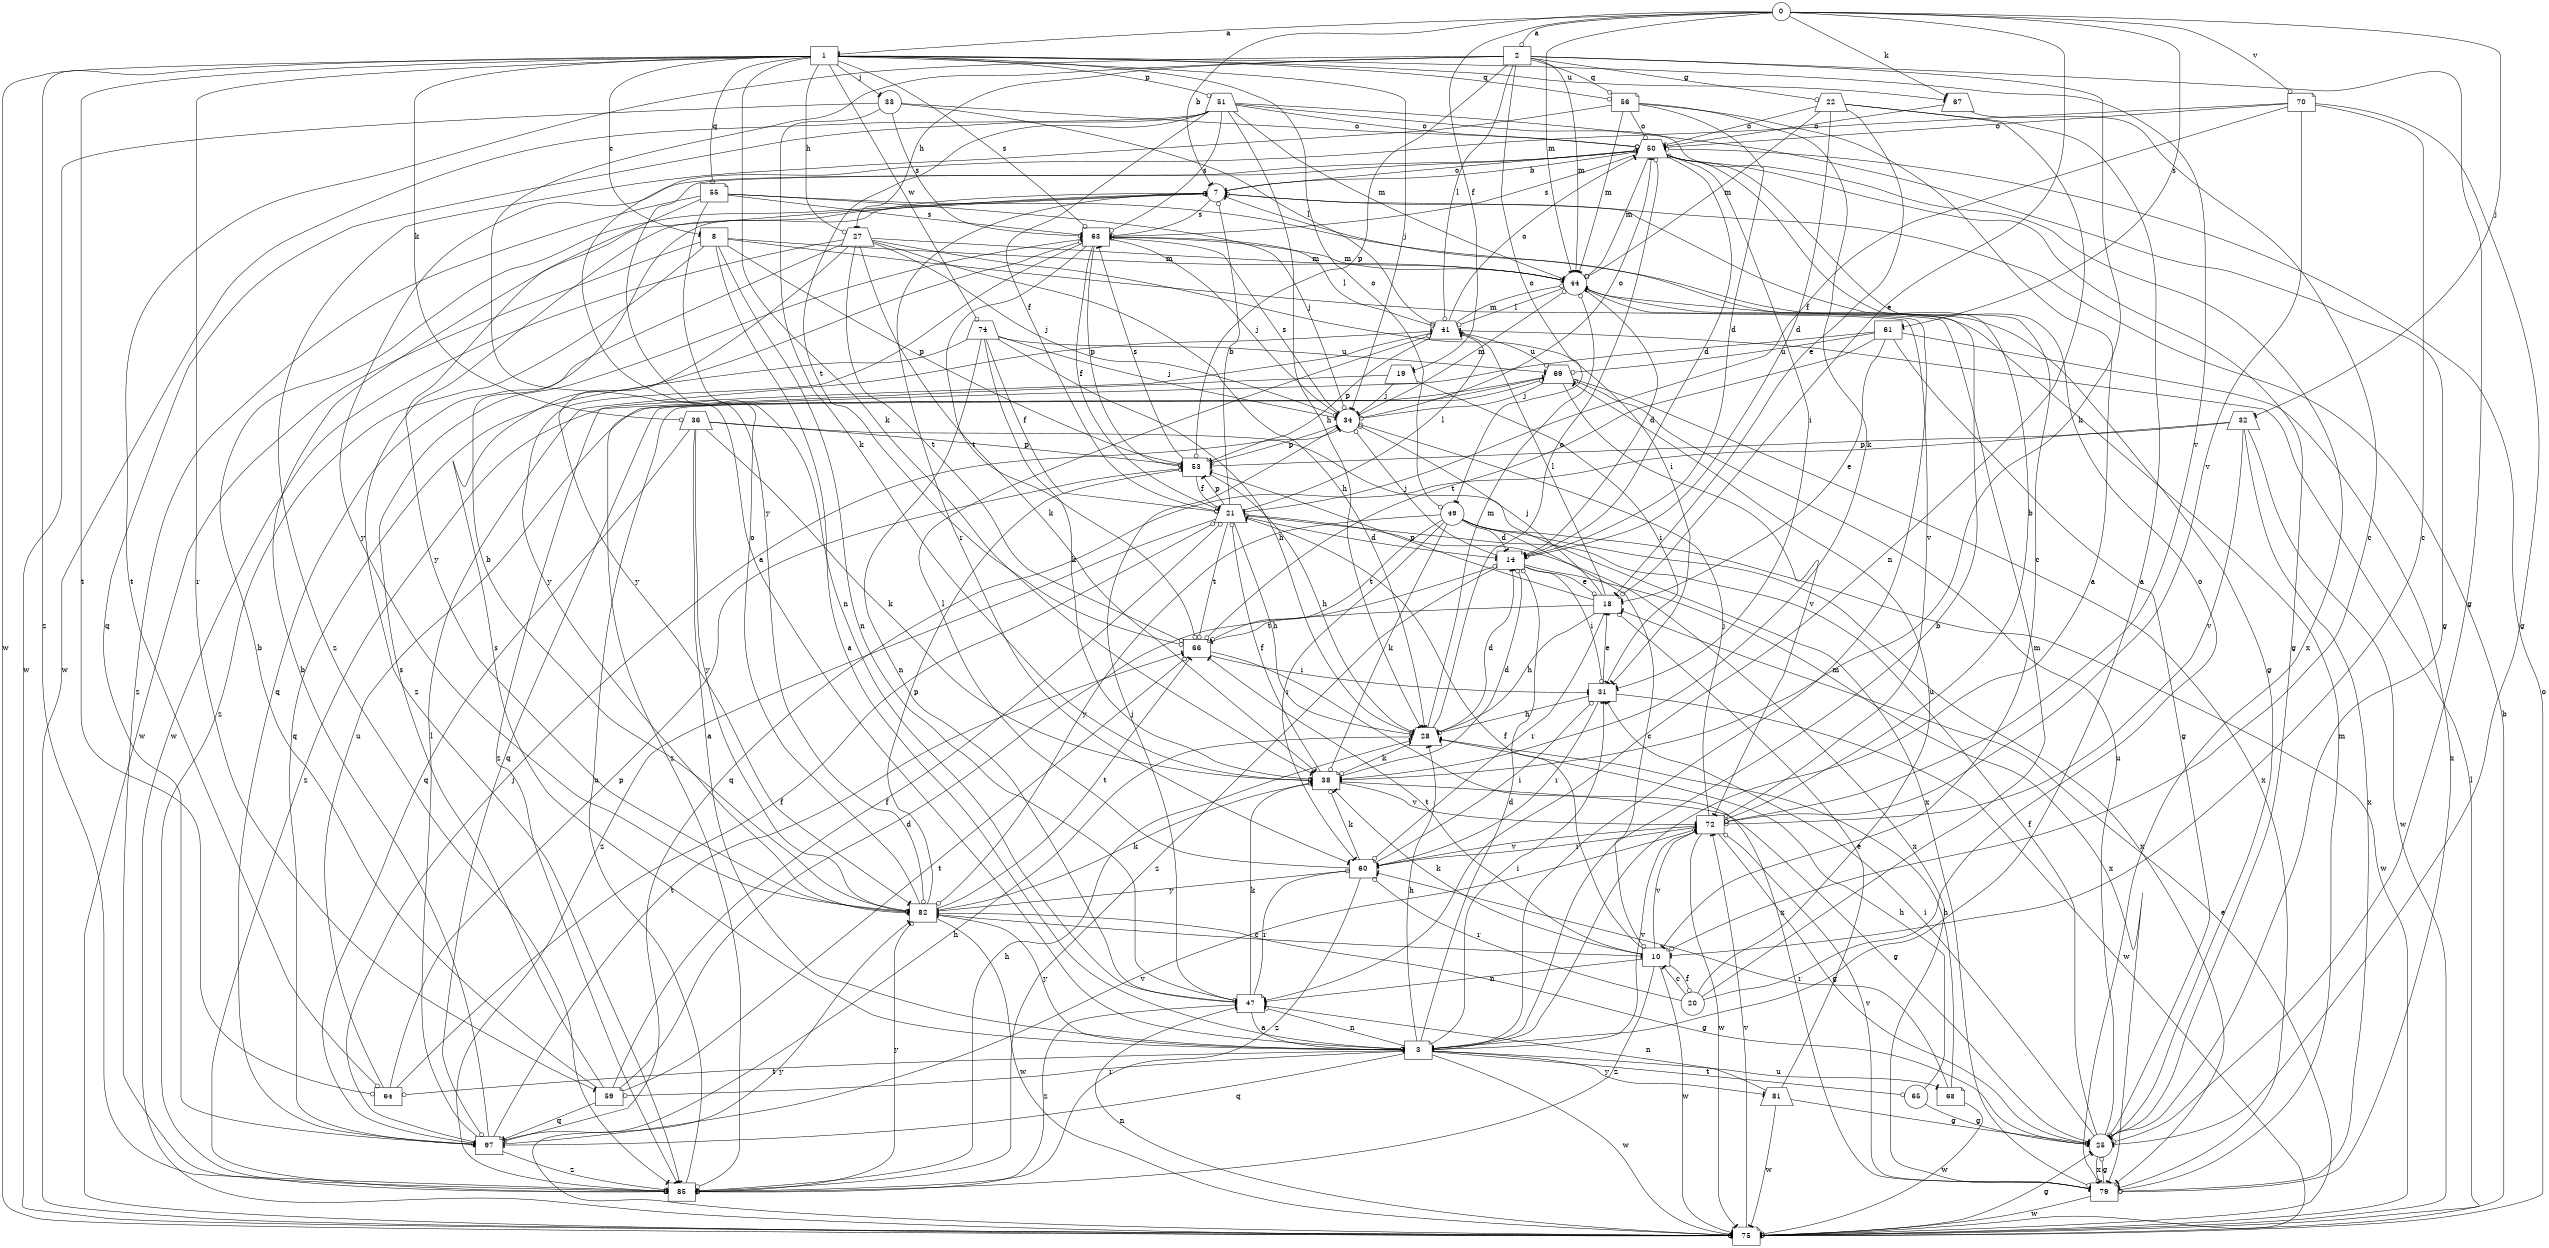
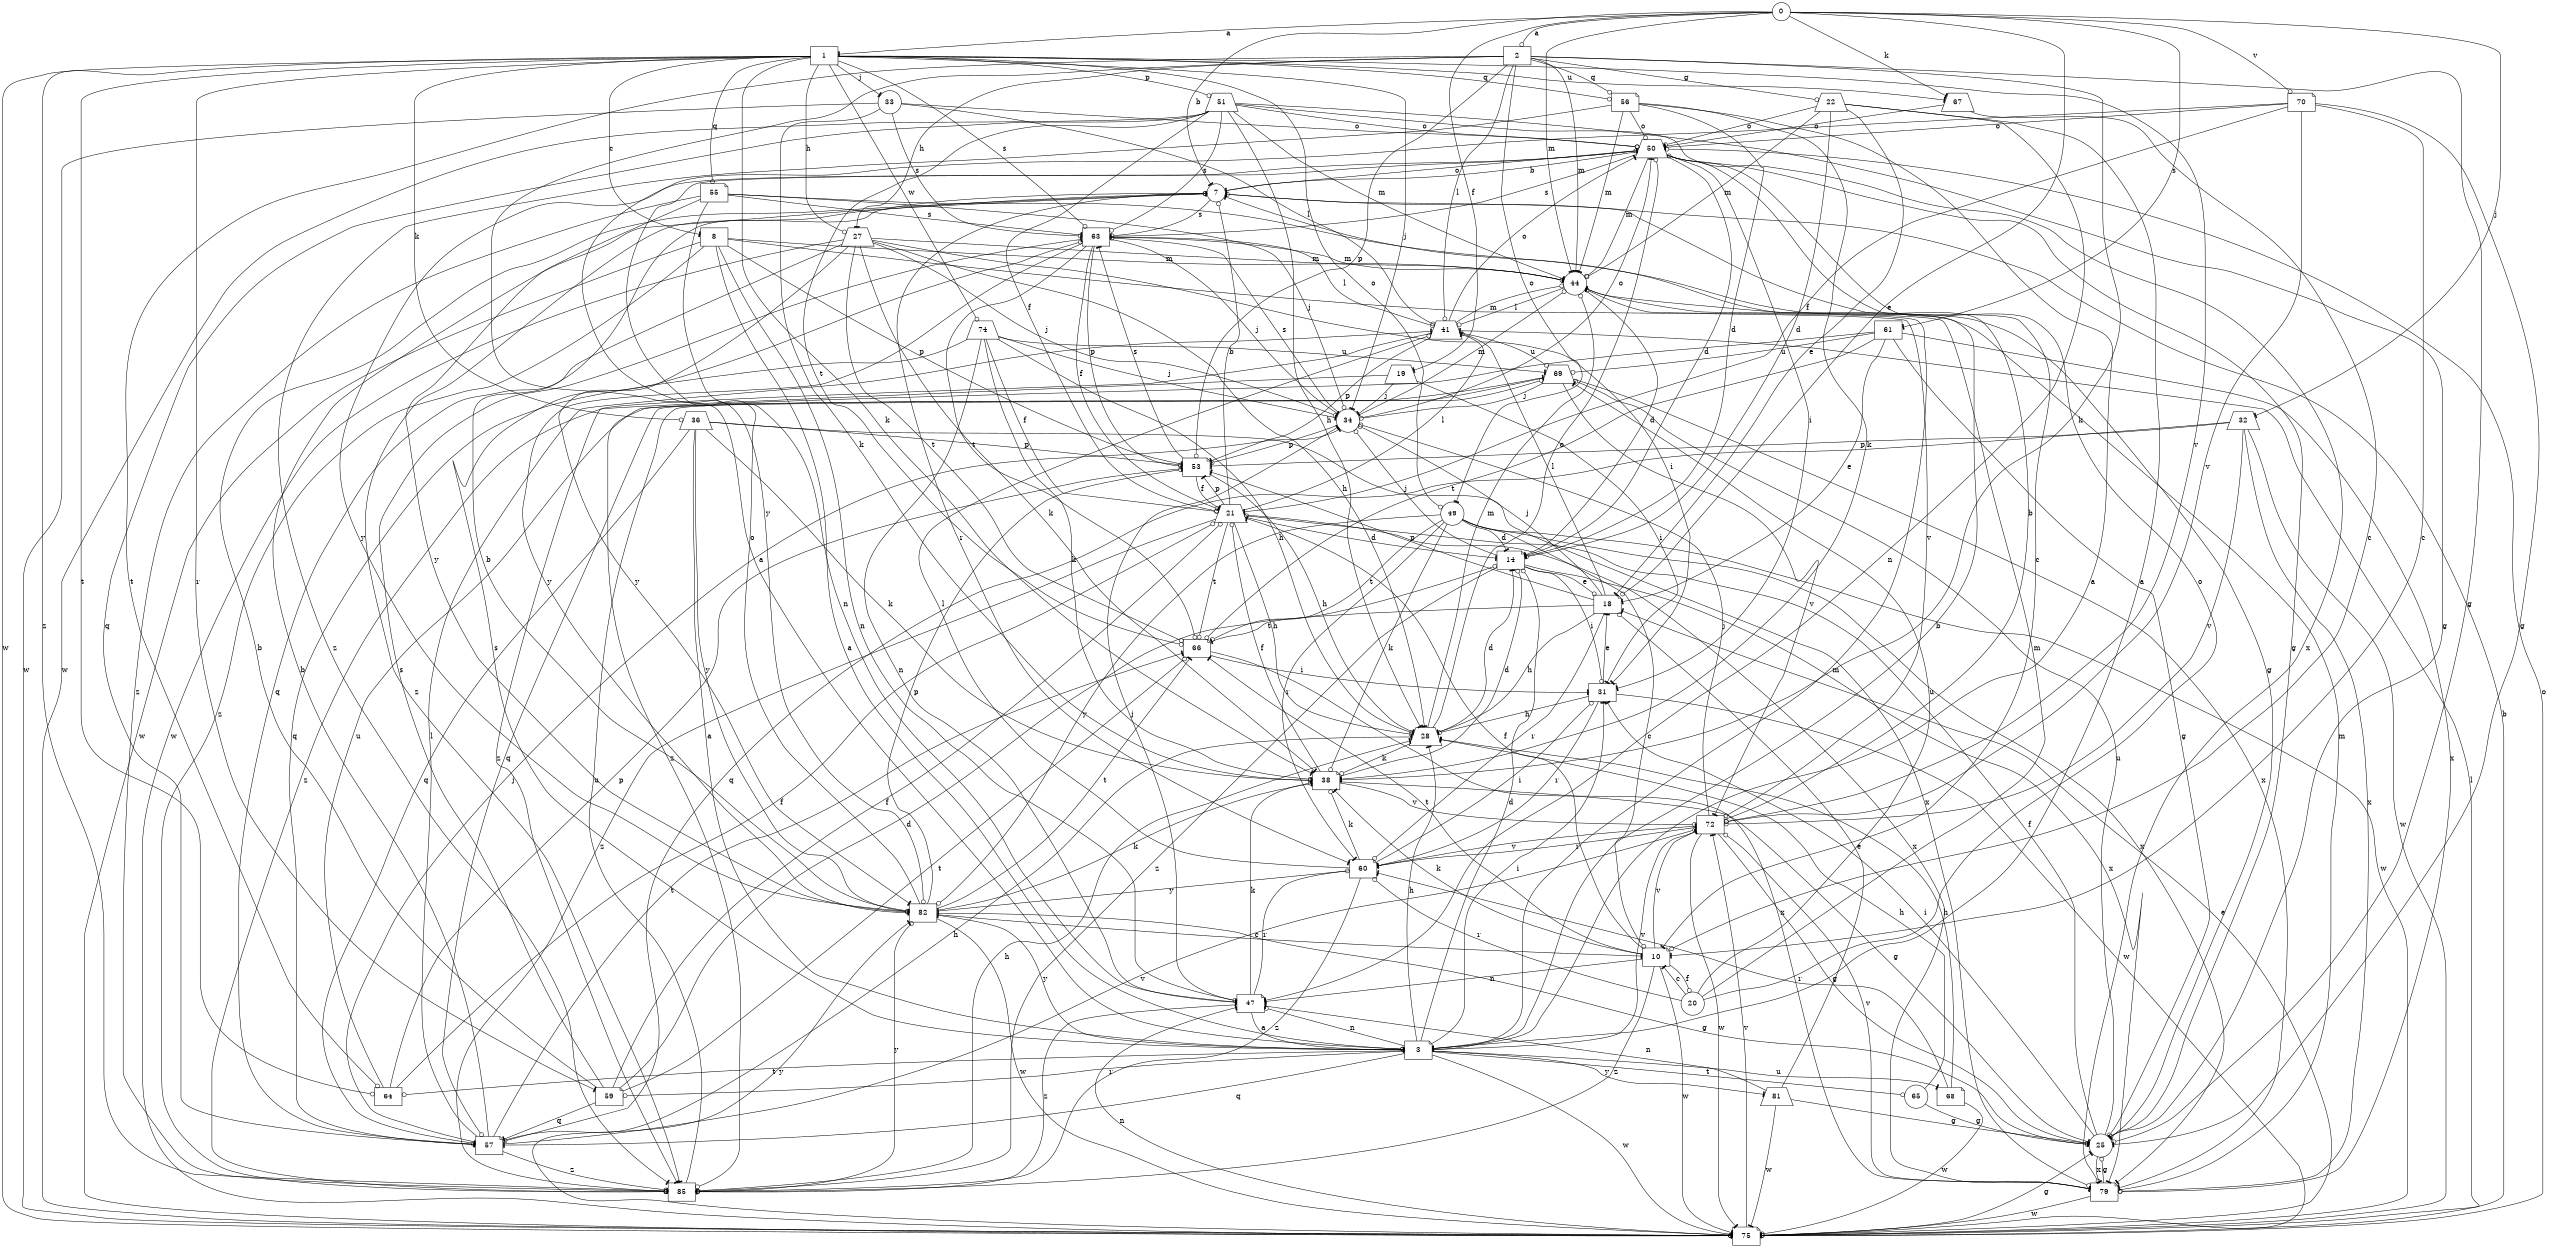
edge "38" -> "72": arrowhead tee -> odot
node "97": label "97" -> "57"
